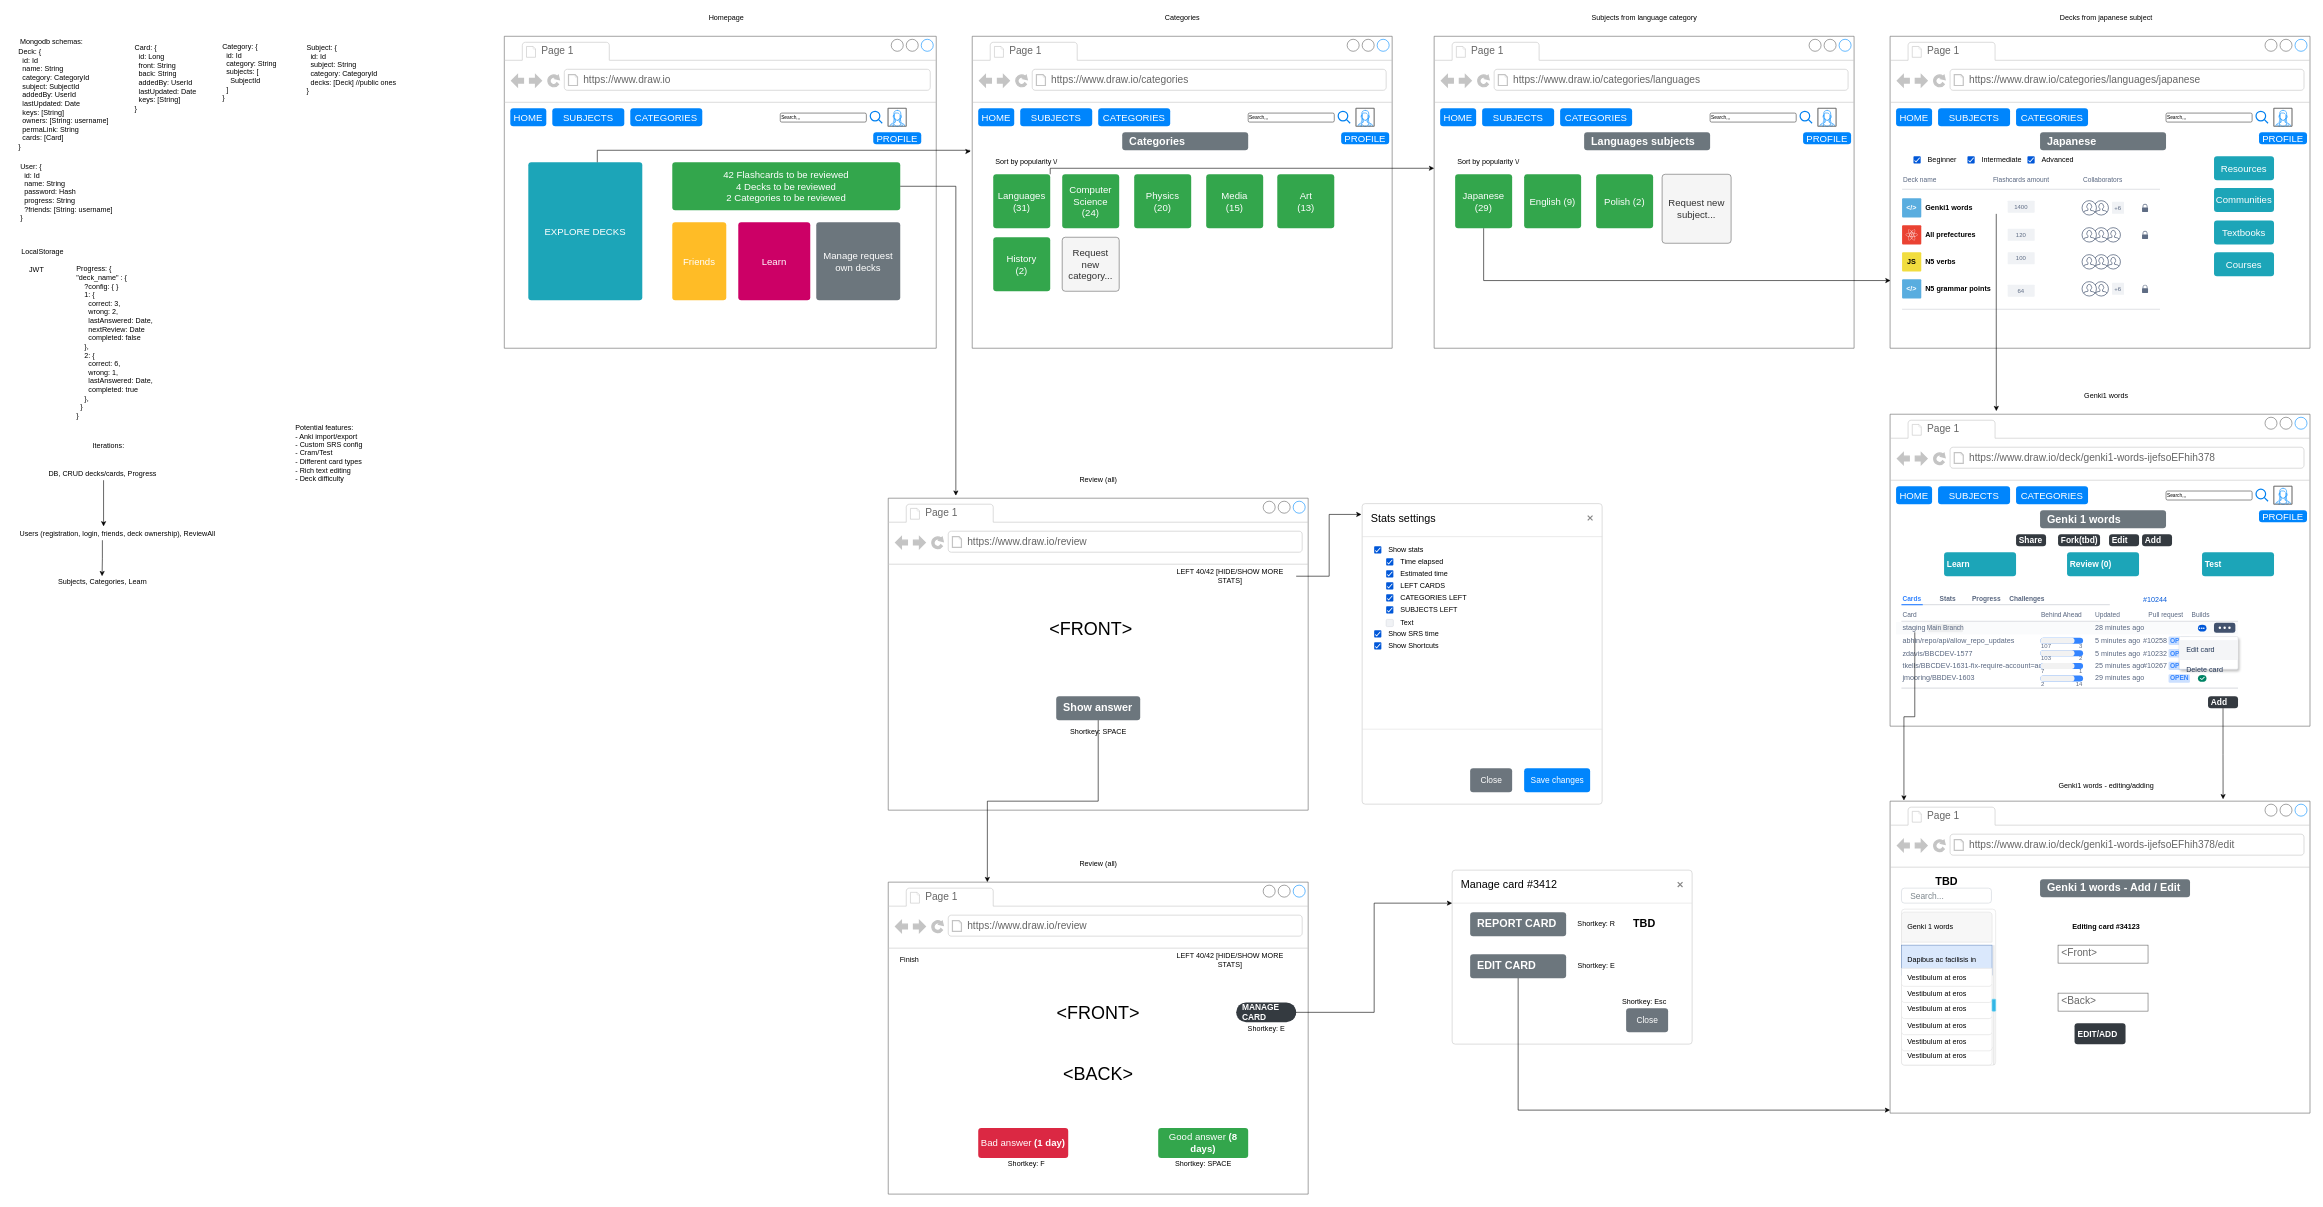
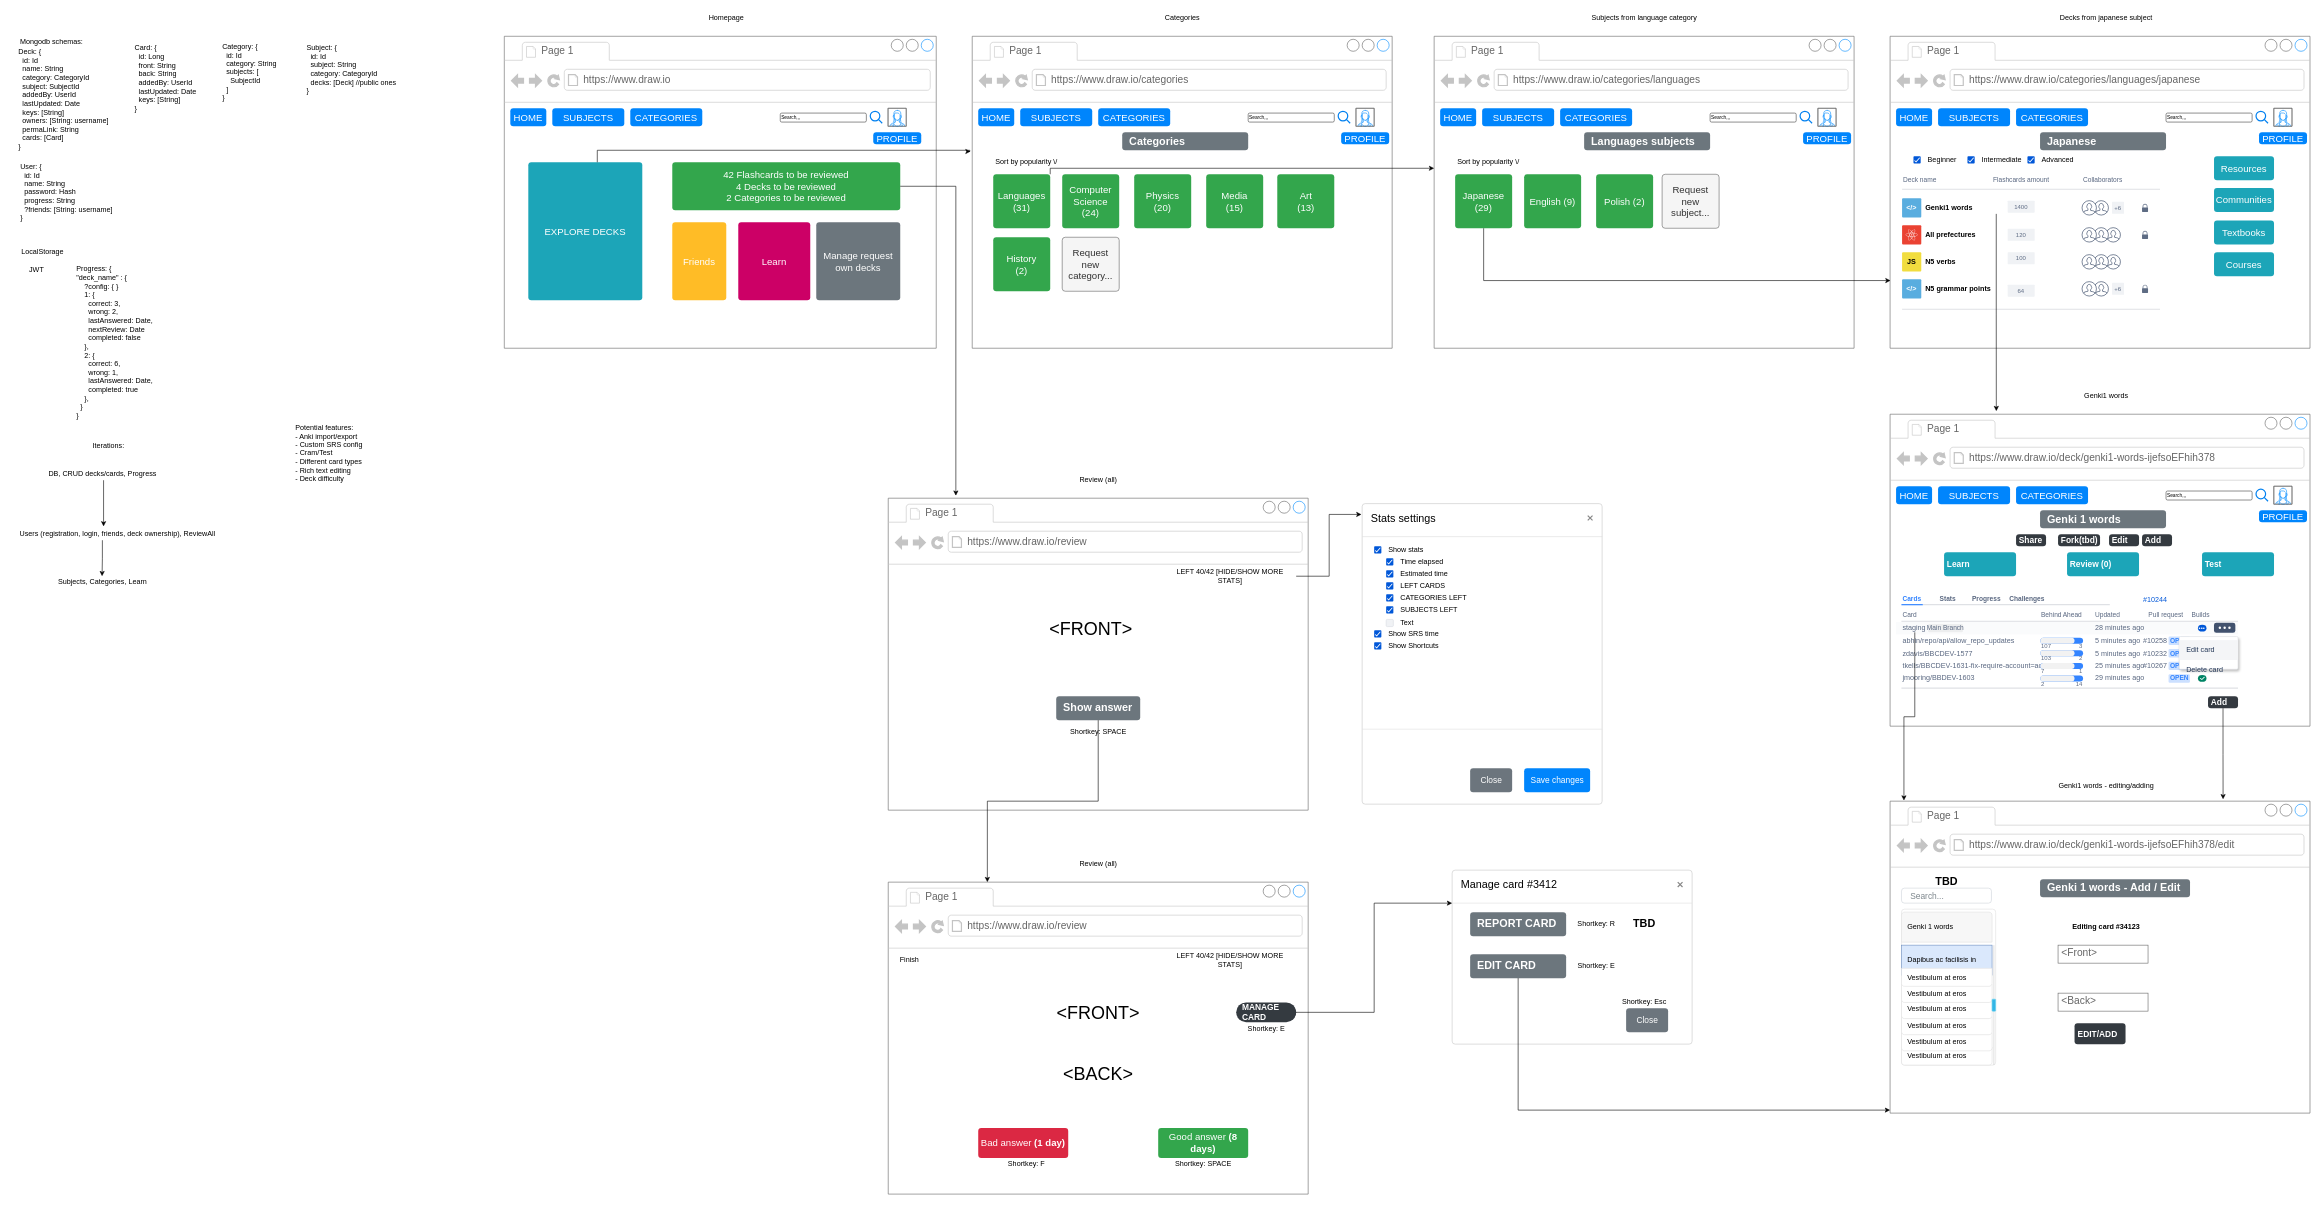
node "Request new subject...": size 69x69 -> 57x54
